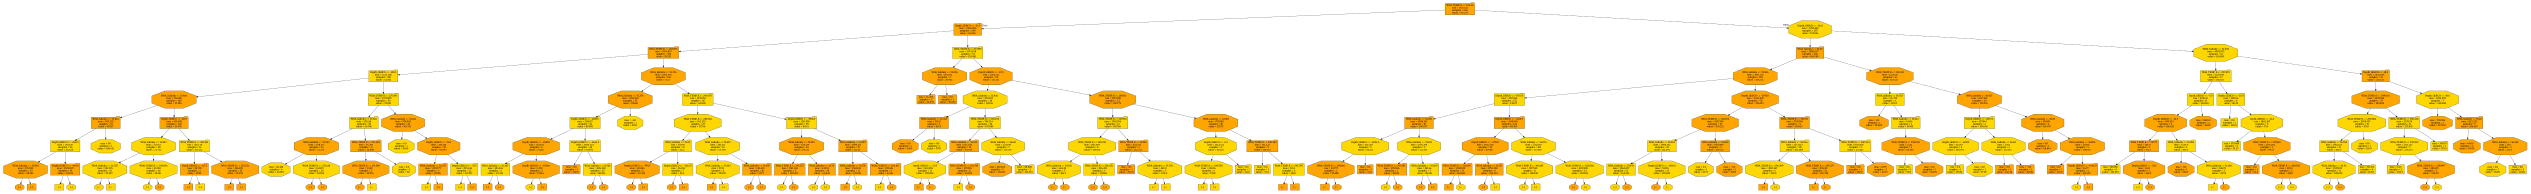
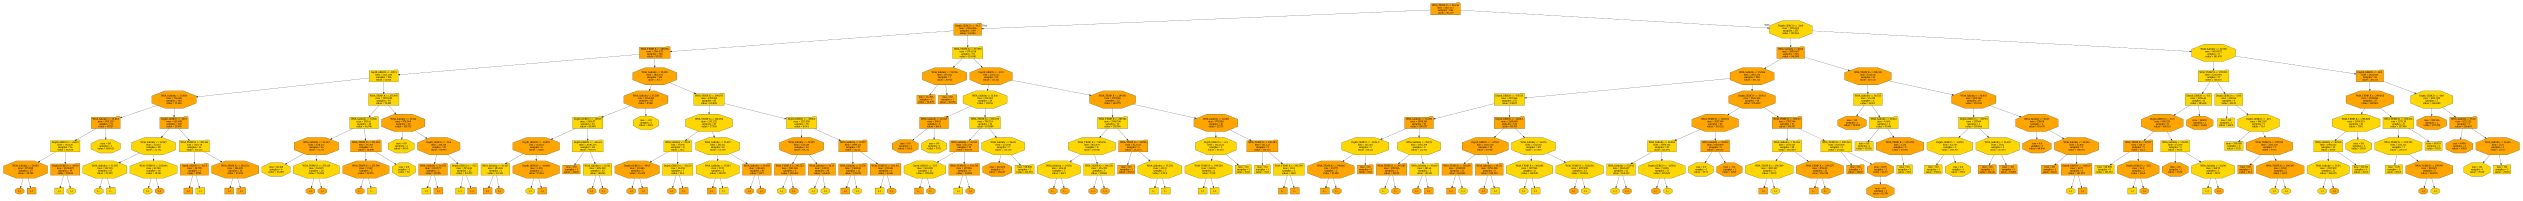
node "mse = 0.0 samples = 1 value = 55.126": added
edge "WOA_TEMP_K <= 295.099 mse = 1.241 samples = 2 value = 60.364" -> "mse = 0.0 samples = 1 value = 61.274": now "mse = 18.75 samples = 2 value = 222.5" -> "mse = 0.0 samples = 1 value = 61.274"
